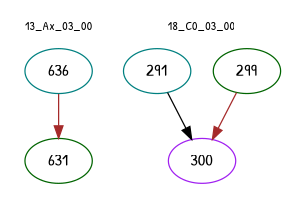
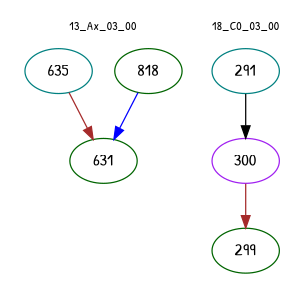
node "636": label "636" -> "635"
node "818": added
edge "299" -> "300": reversed
